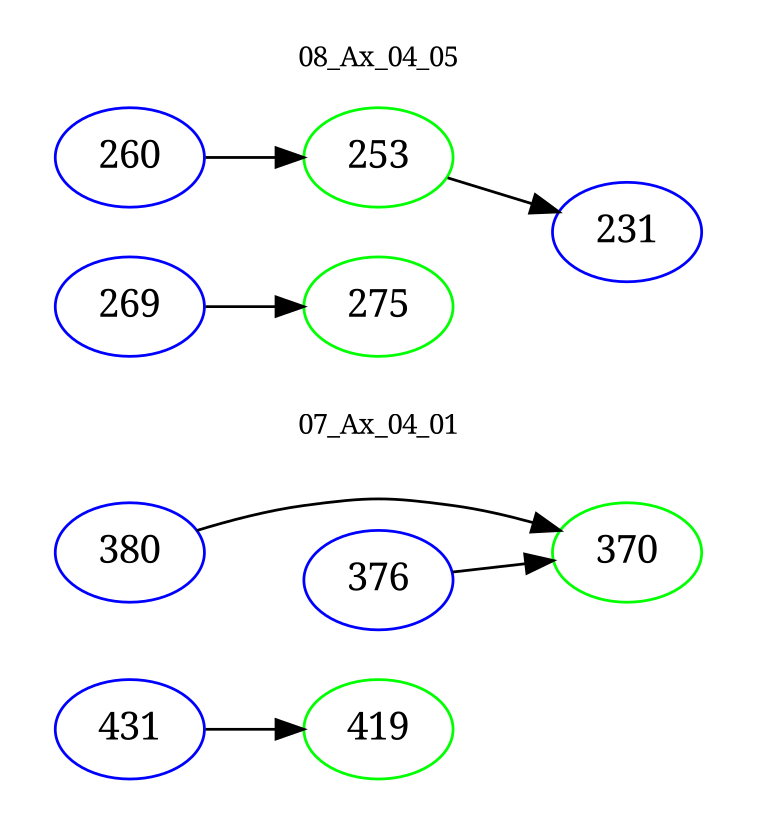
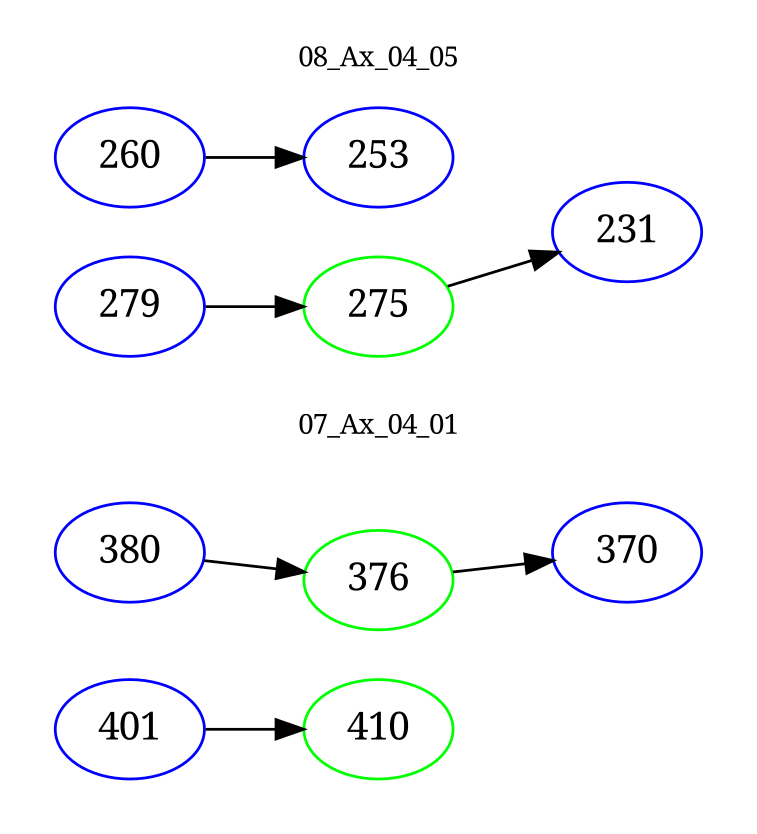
node "253": color green -> blue
edge "253" -> "231": now "275" -> "231"
node "269": label "269" -> "279"
edge "380" -> "370": now "380" -> "376"
node "370": color green -> blue
node "376": color blue -> green
node "431": label "431" -> "401"
node "419": label "419" -> "410"
